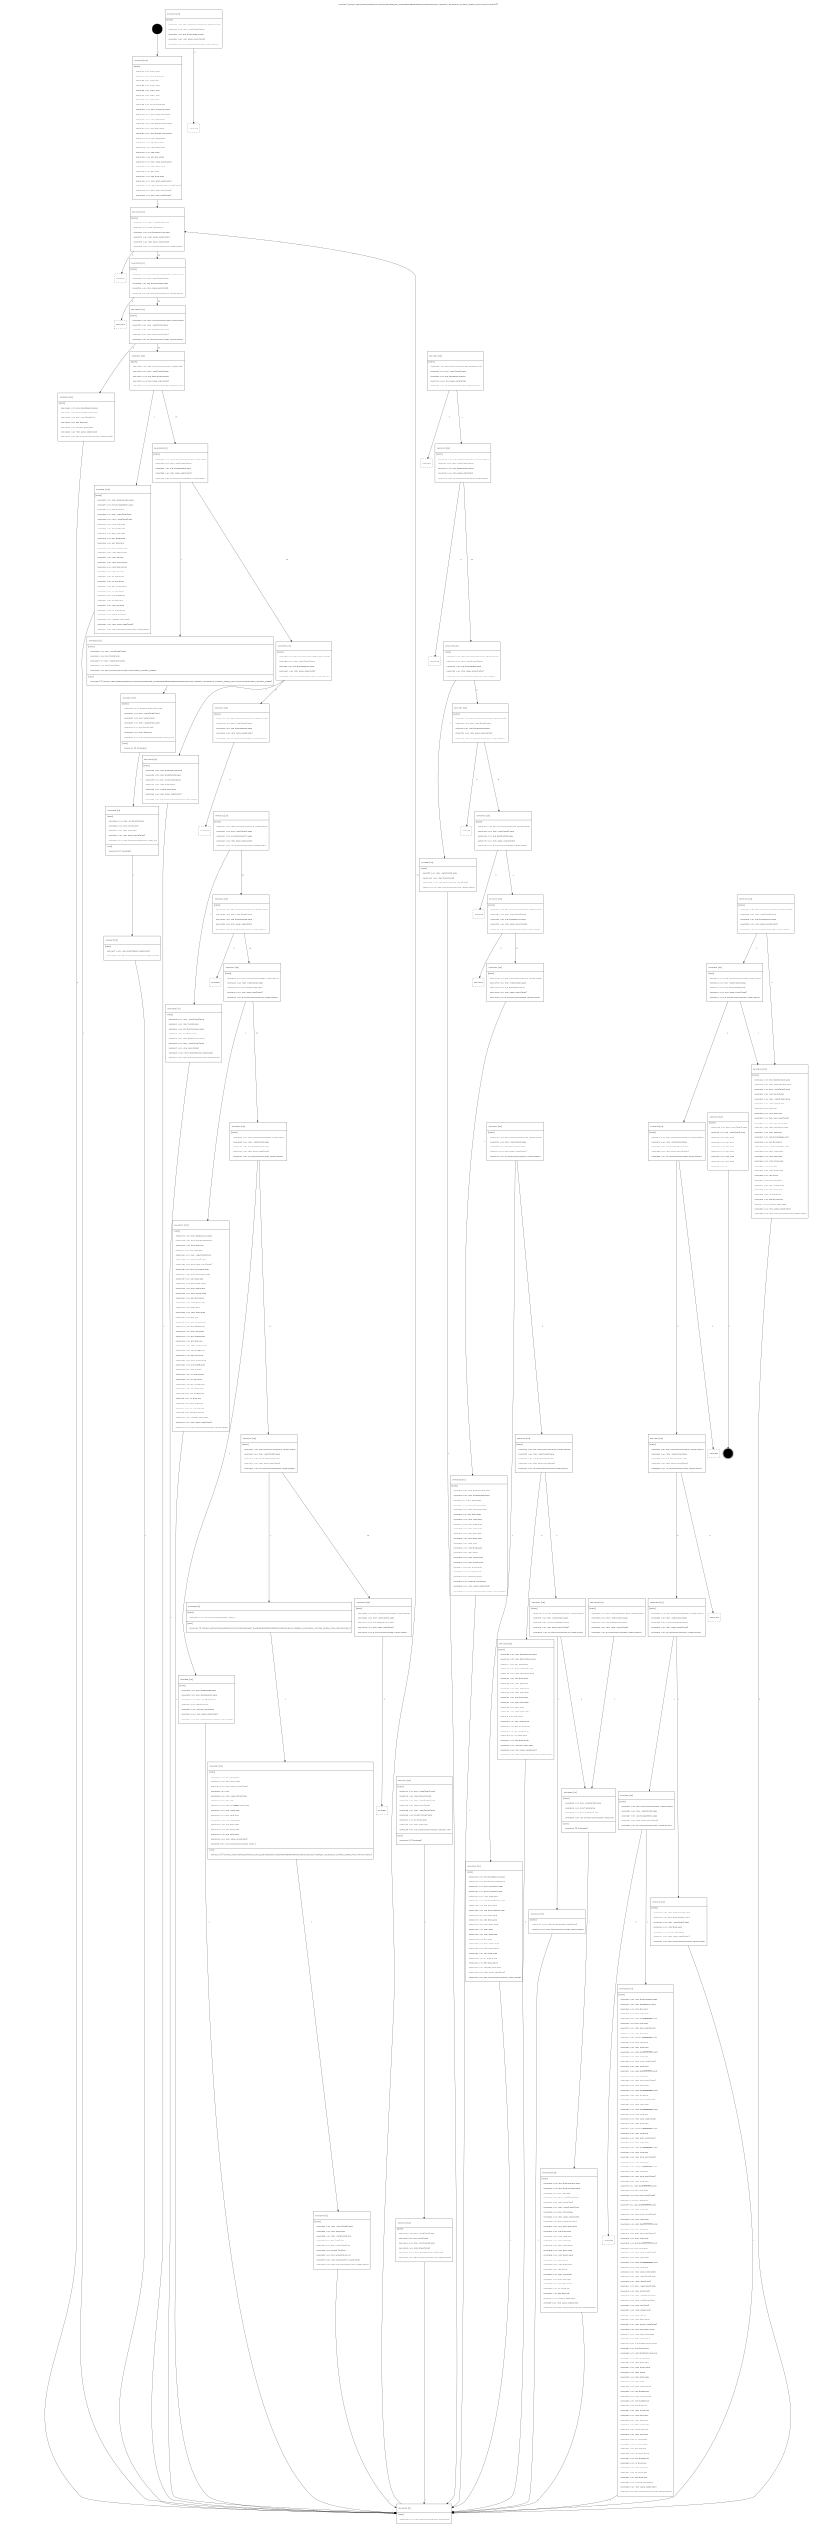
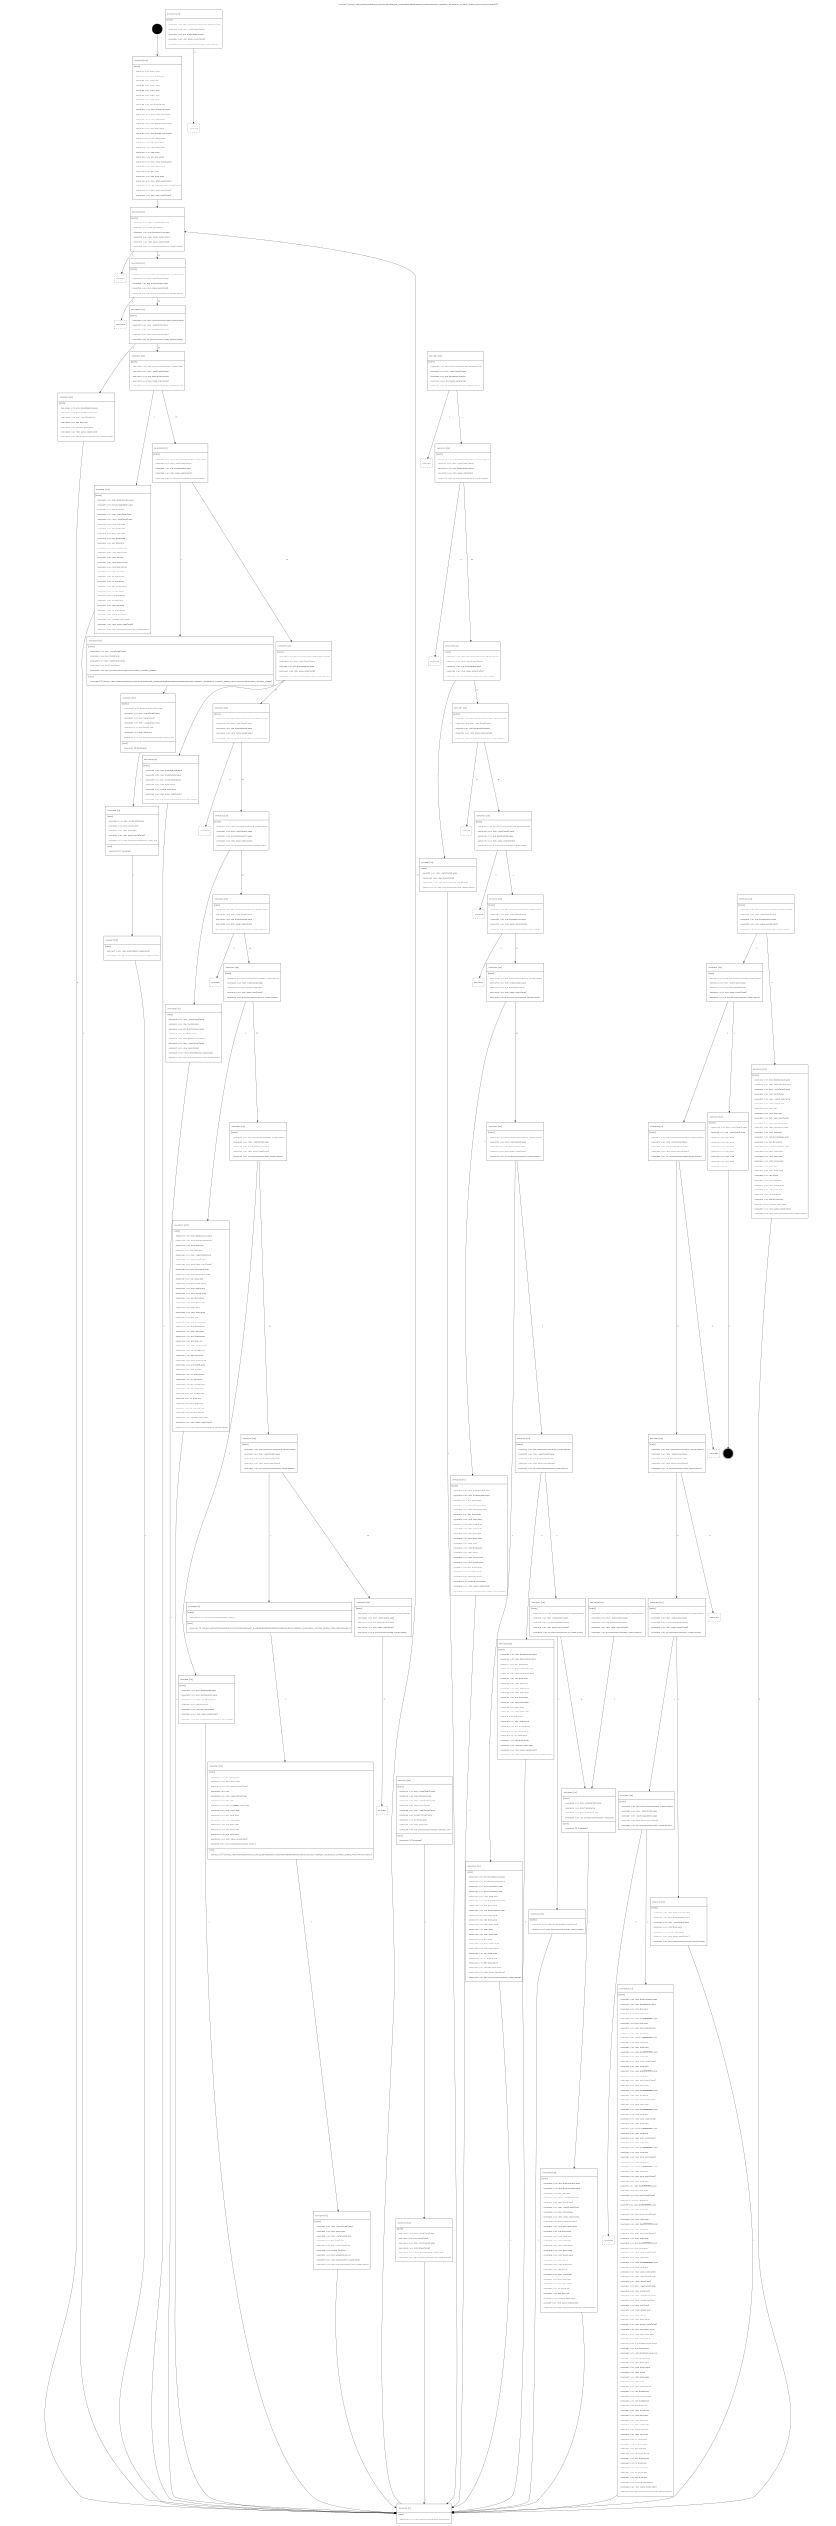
edge "0x401610 [28]" -> "0x40162c [28]": added, label "17"
edge "0x40185c [28]" -> "0x401d13 [122]": now "0x40185c [28]" -> "0x40210e [18]"
edge "0x401798 [28]" -> "0x4017b4 [28]": added, label "10"
